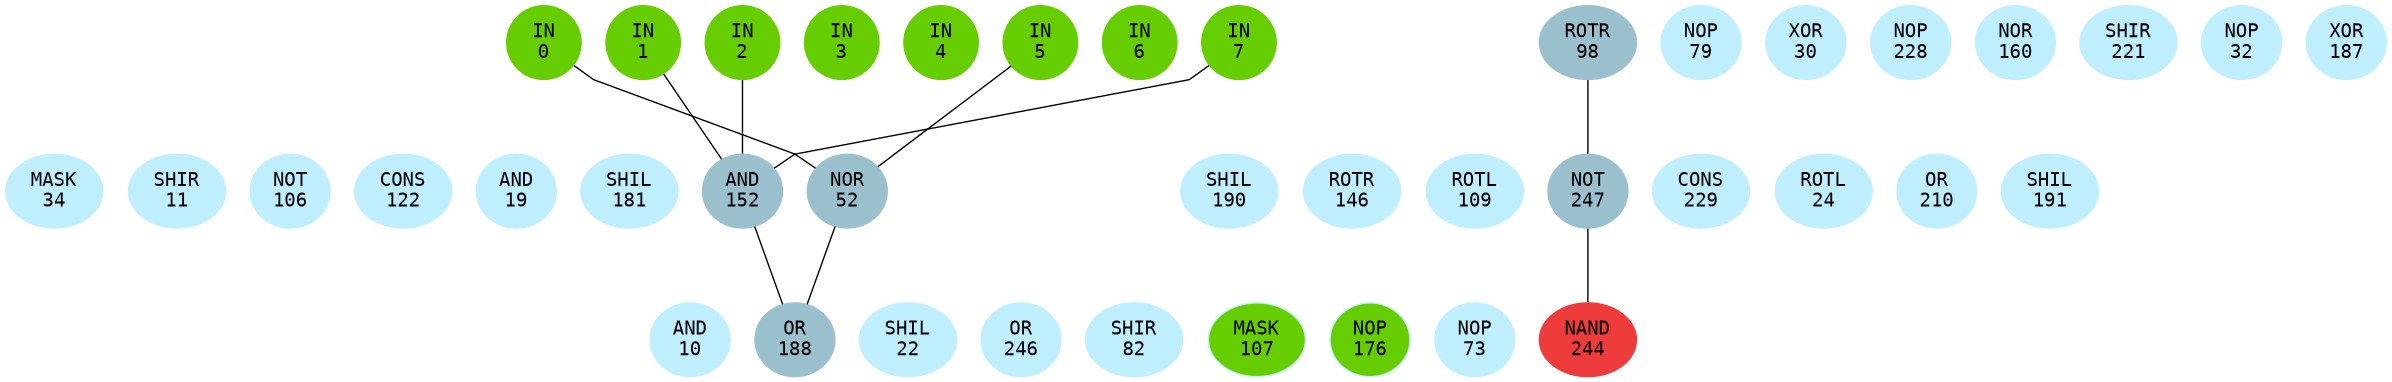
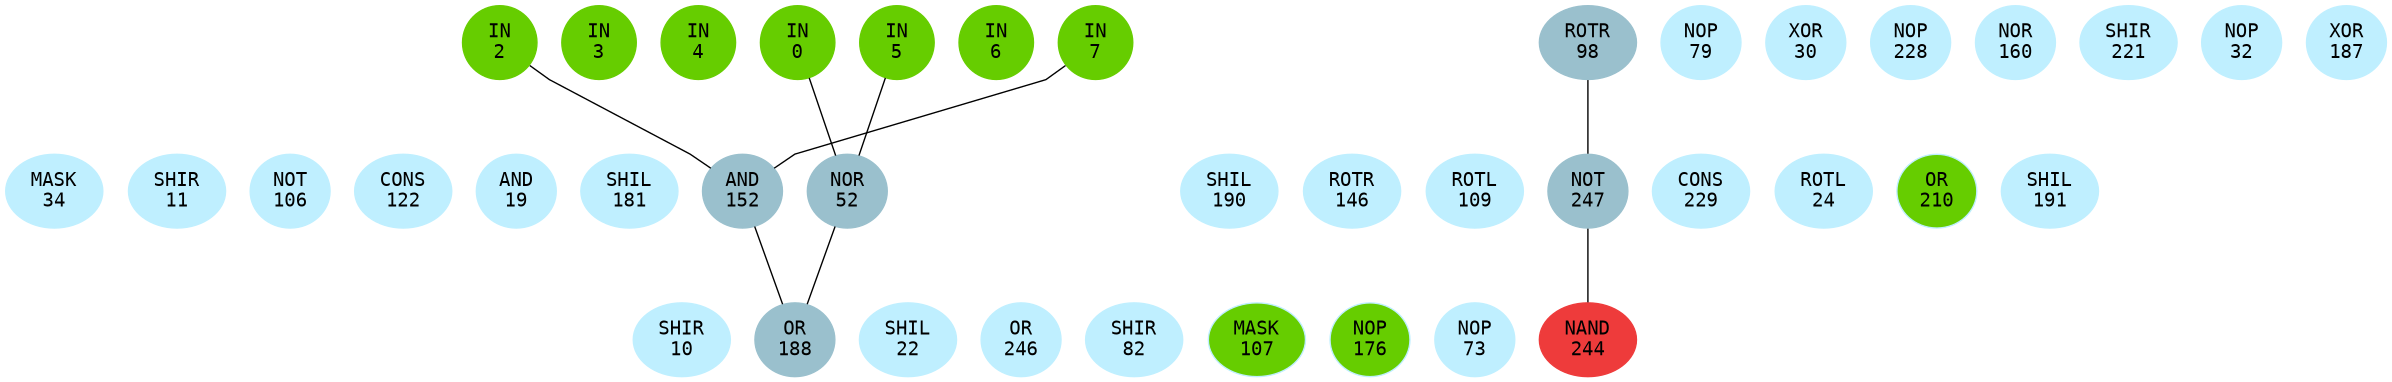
node "IN 1": removed
node "OR 210": fillcolor lightblue1 -> chartreuse3
node "AND 10": label "AND 10" -> "SHIR 10"
